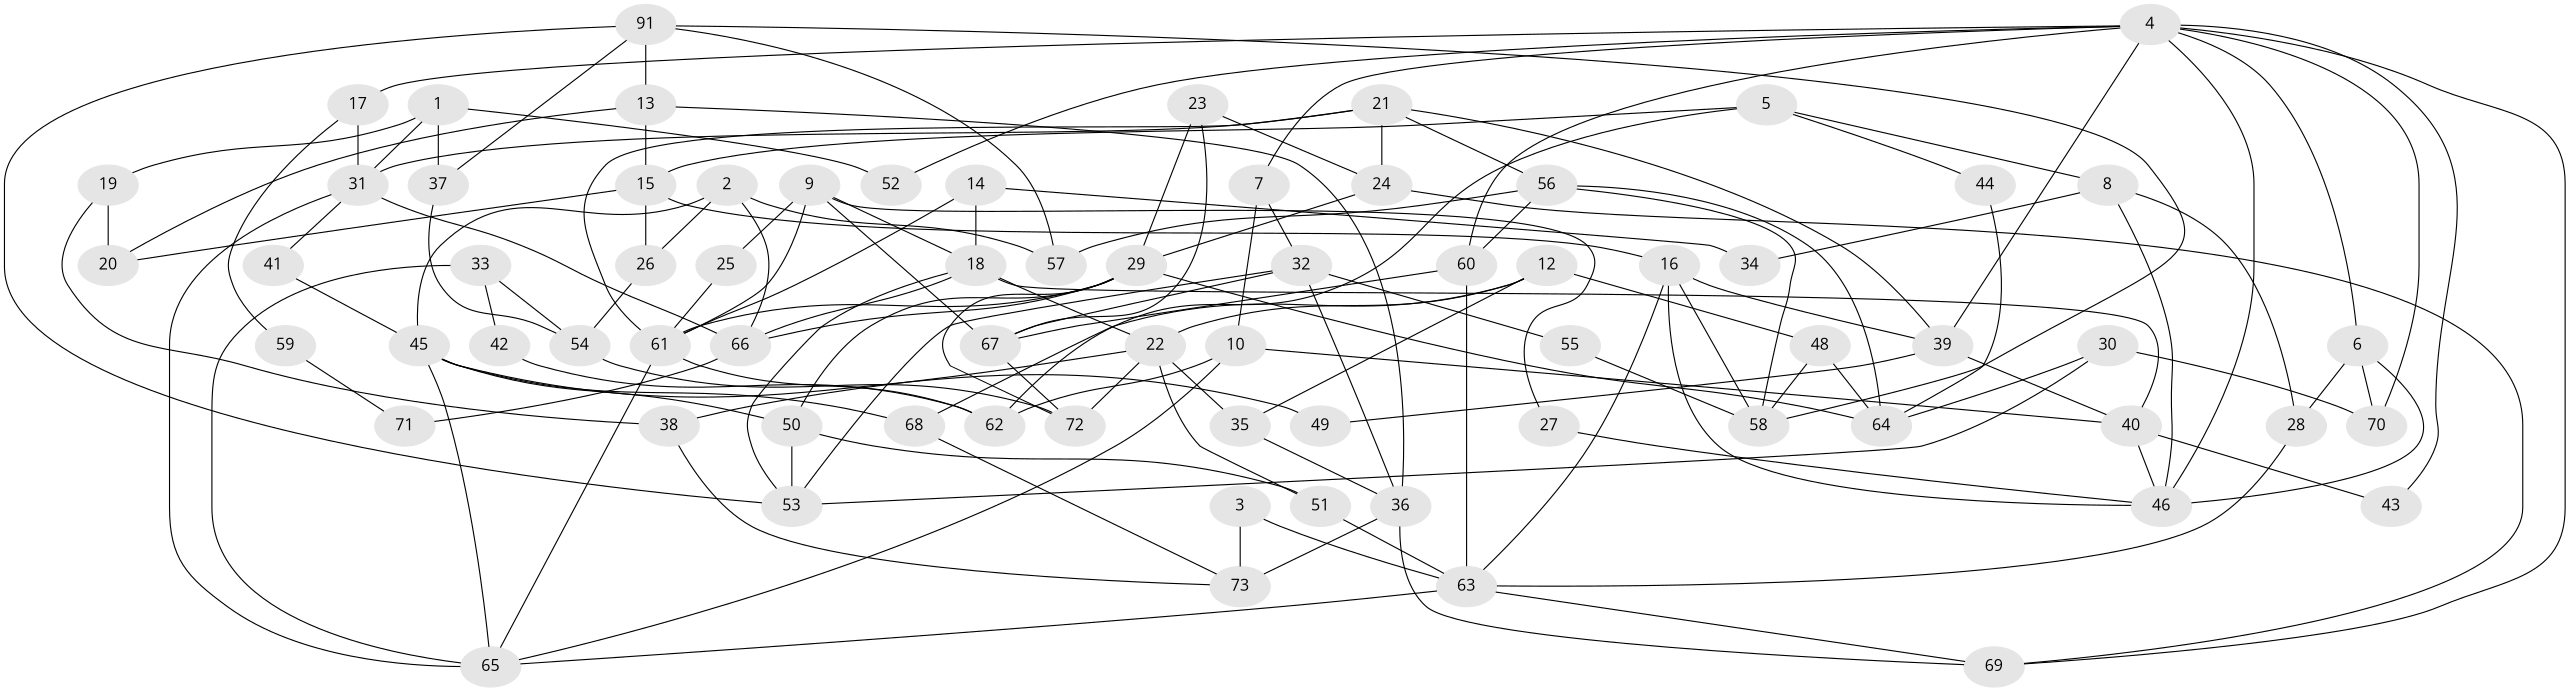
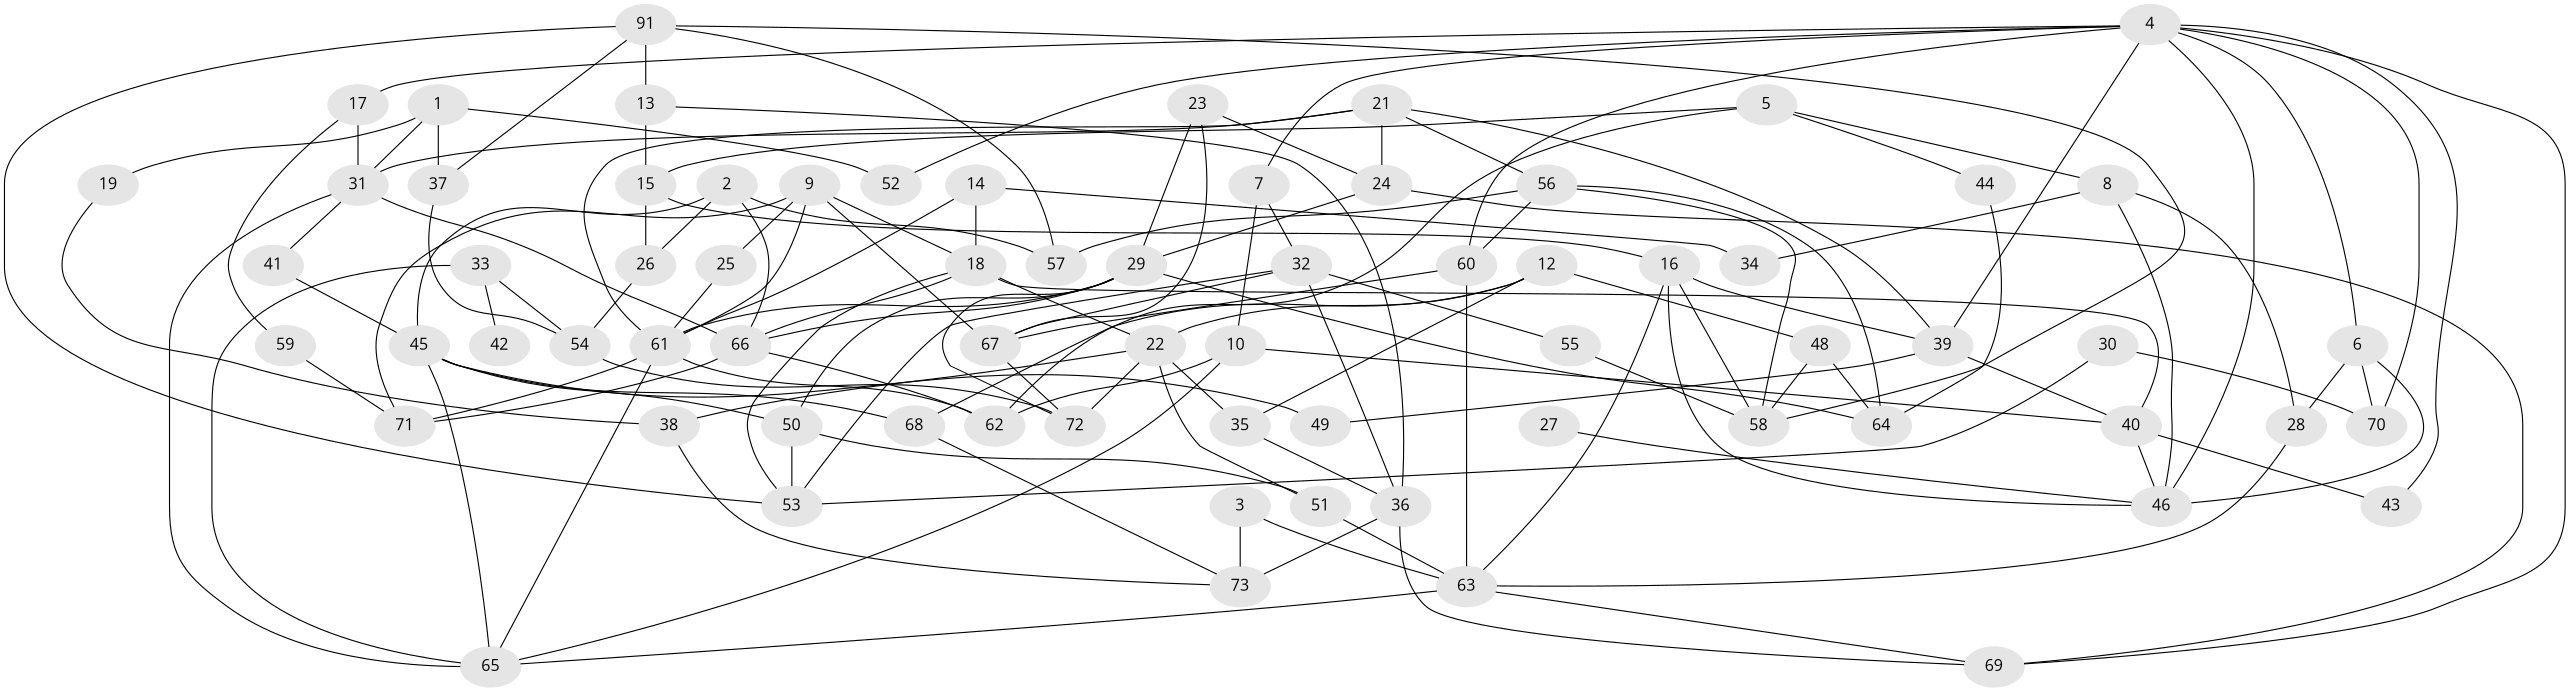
edge "9" -- "27": now "9" -- "71"
node "20": removed
edge "42" -- "62": now "66" -- "62"
edge "30" -- "64": removed
edge "61" -- "71": added
